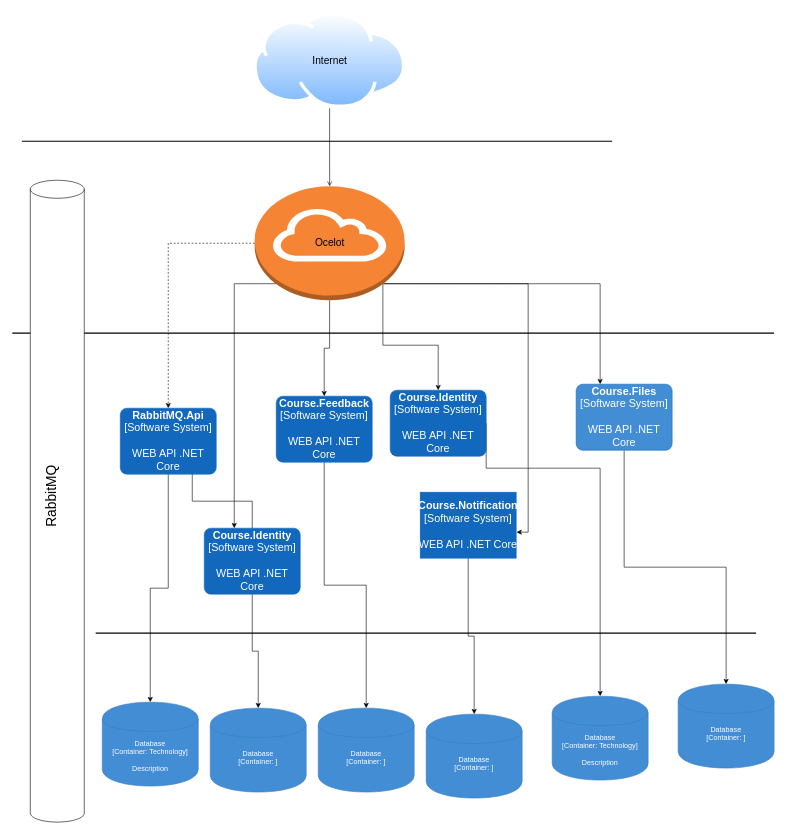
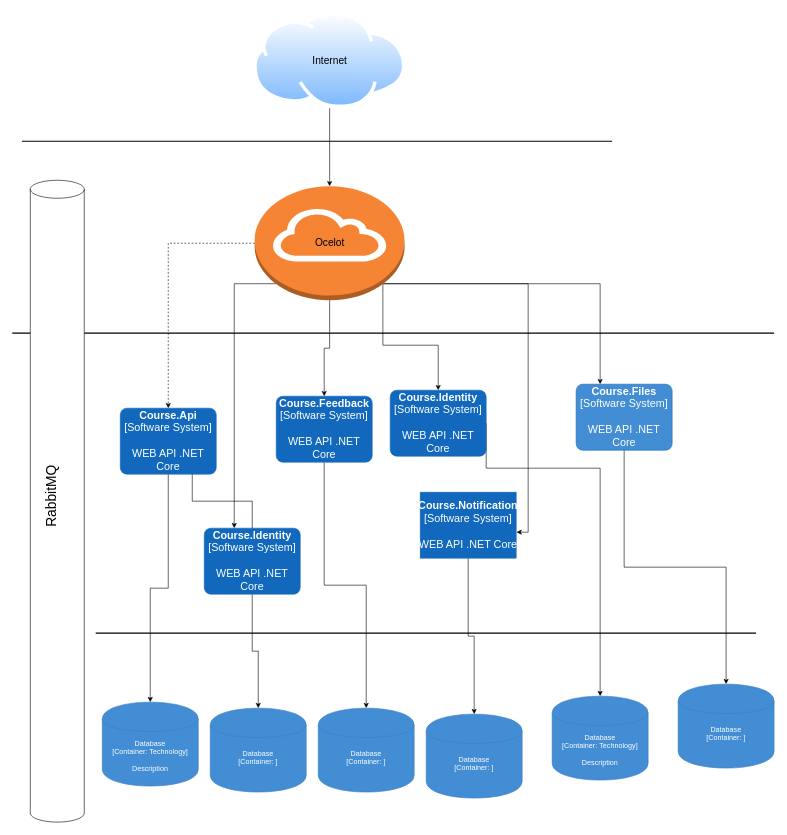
edge "Internet" -> "Ocelot": arrowhead open -> classic
node "RabbitMQ.Api [Software System] WEB API .NET Core": label "RabbitMQ.Api [Software System] WEB API .NET Core" -> "Course.Api [Software System] WEB API .NET Core"
